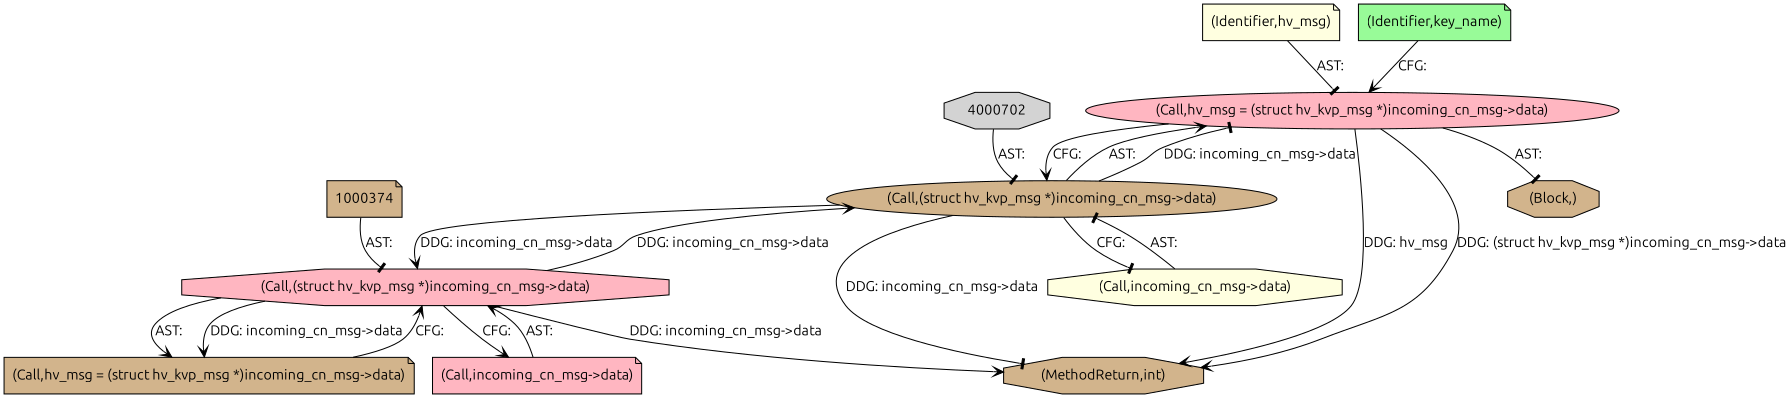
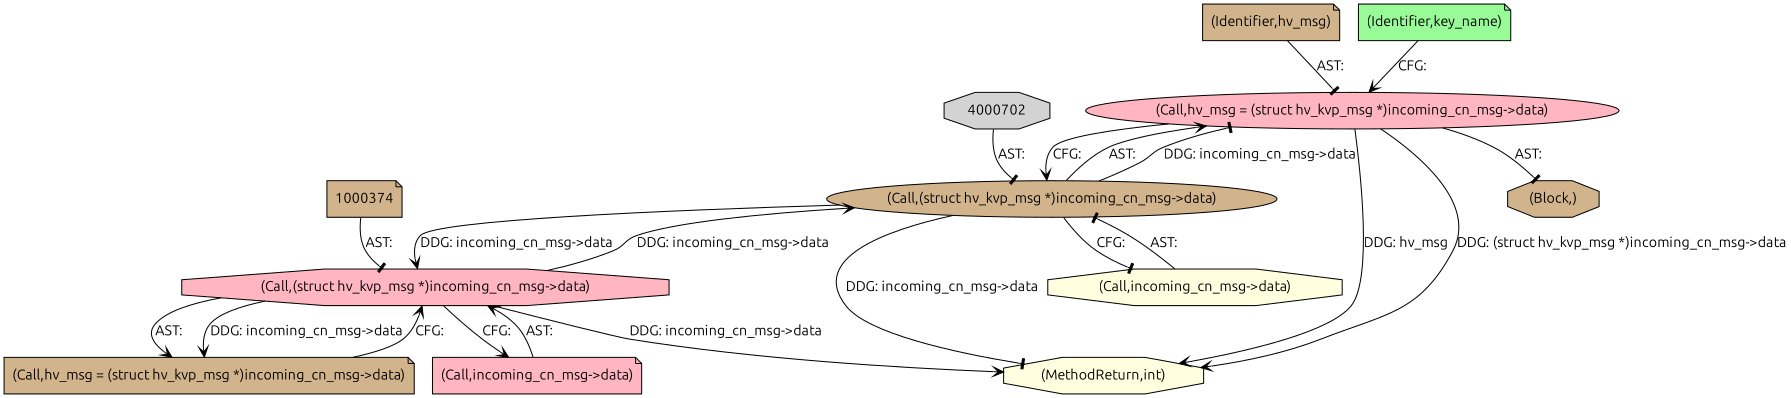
node "(Identifier,hv_msg)": fillcolor lightyellow -> tan
node "(MethodReturn,int)": fillcolor tan -> lightyellow
